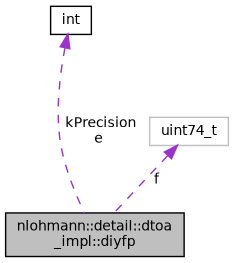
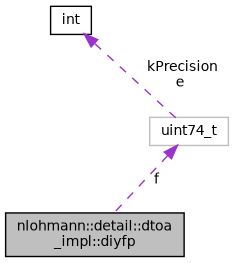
edge "nlohmann::detail::dtoa _impl::diyfp" -> "int": now "uint74_t" -> "int"
